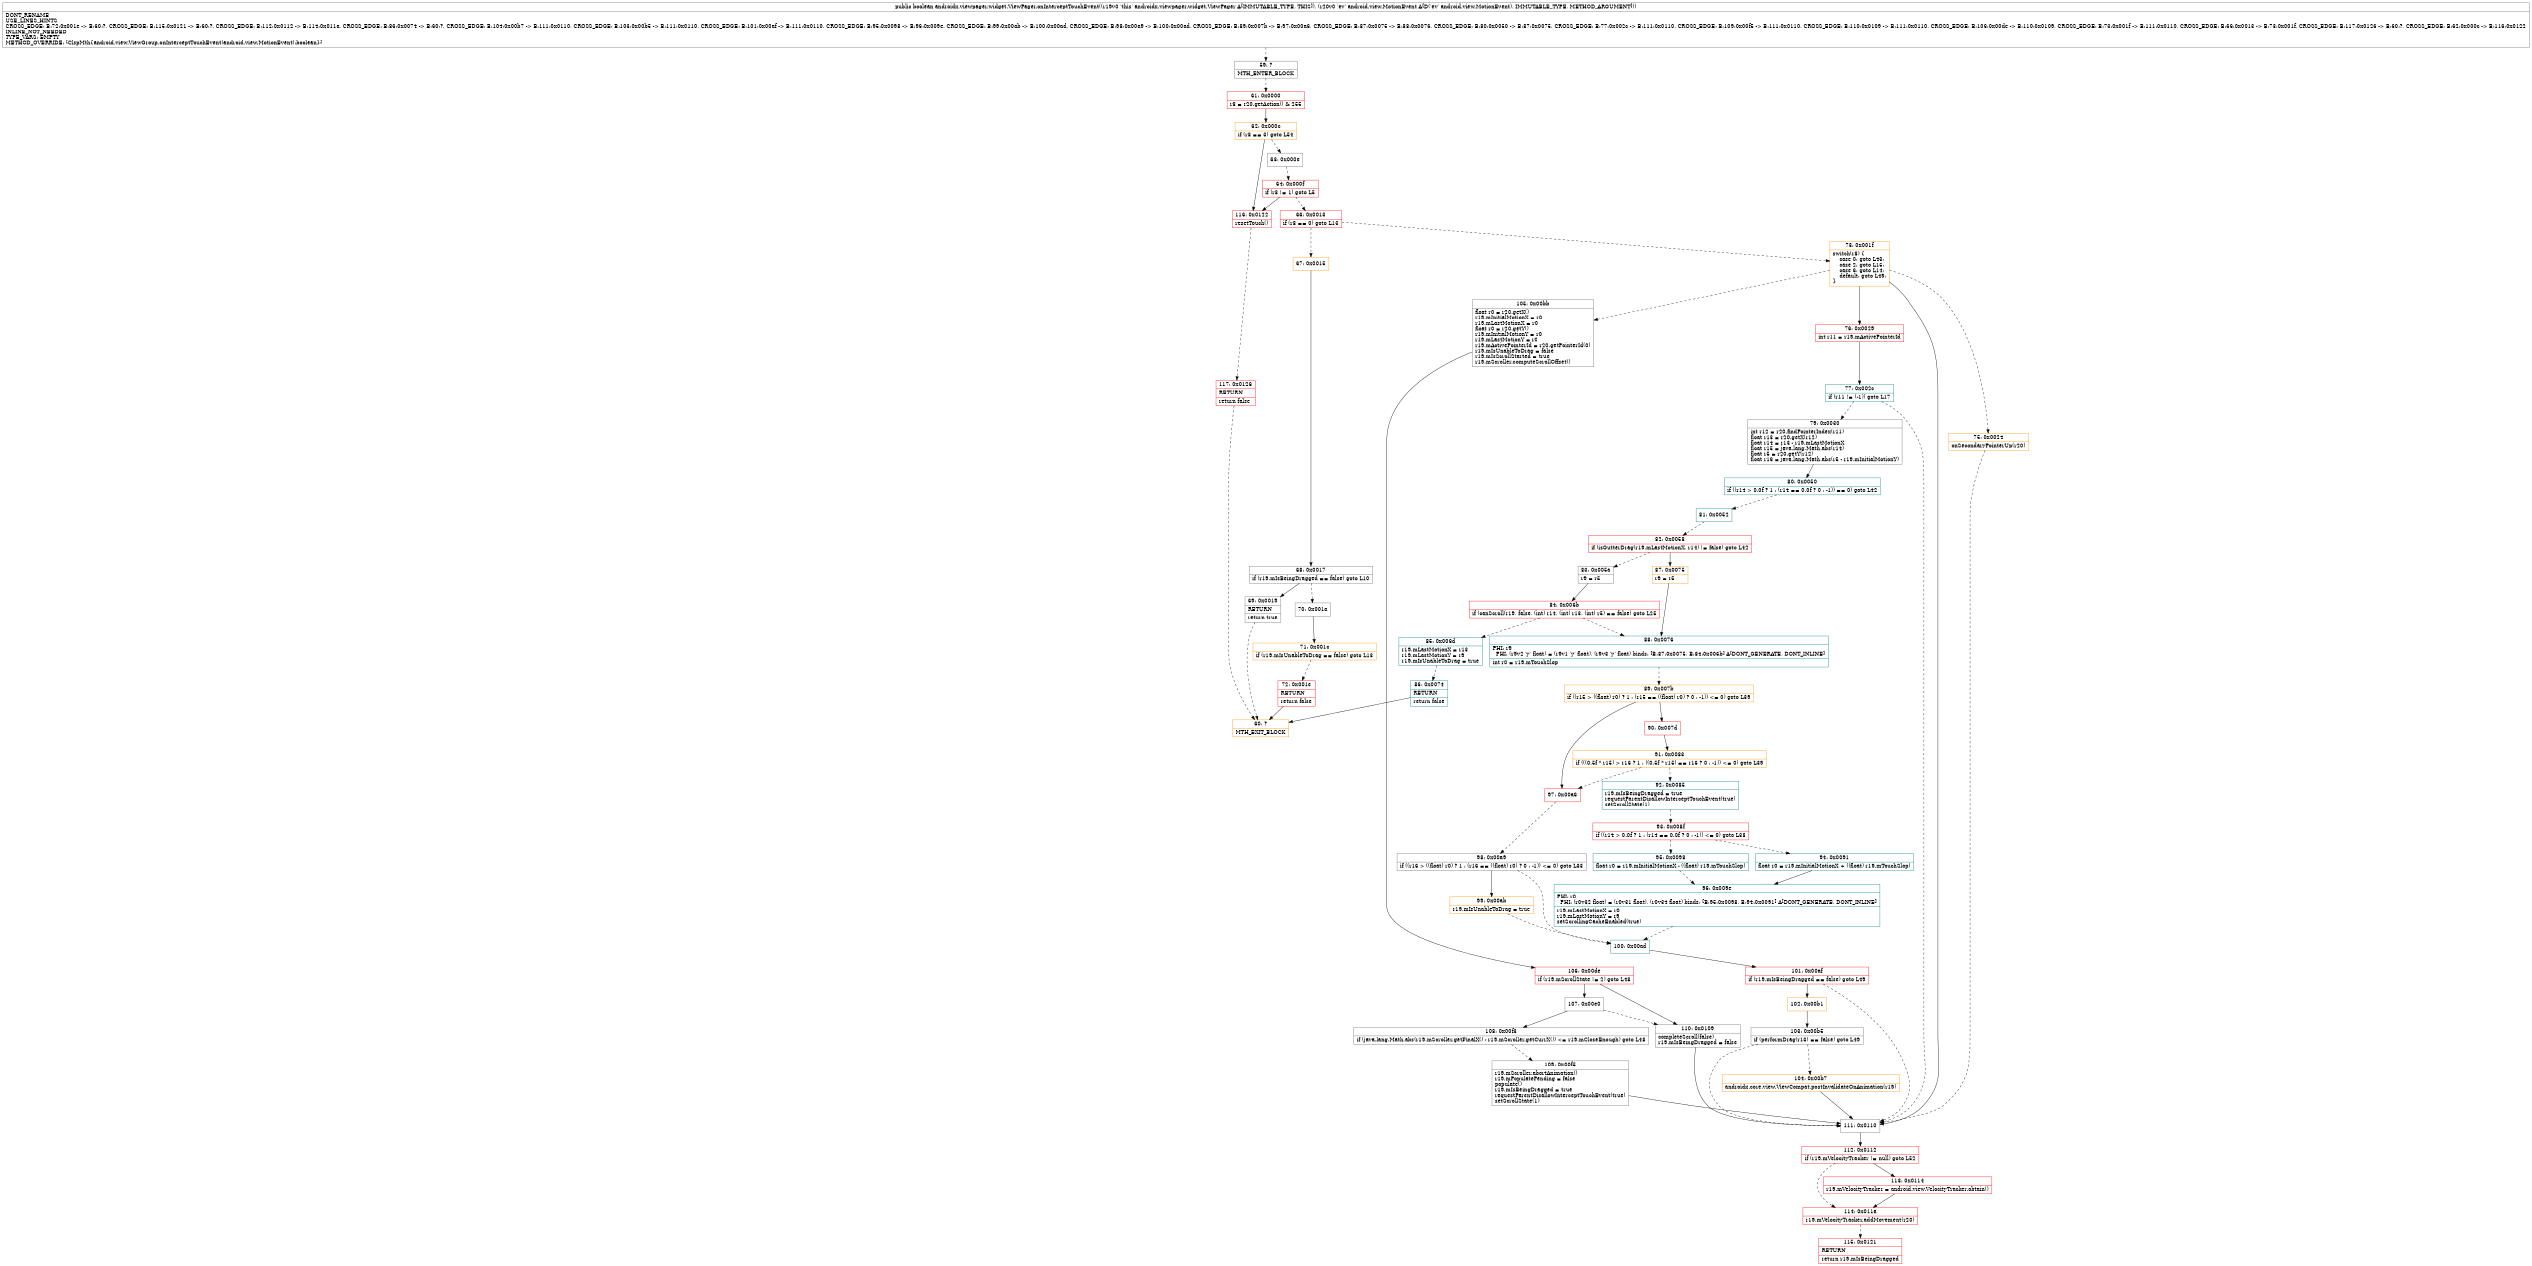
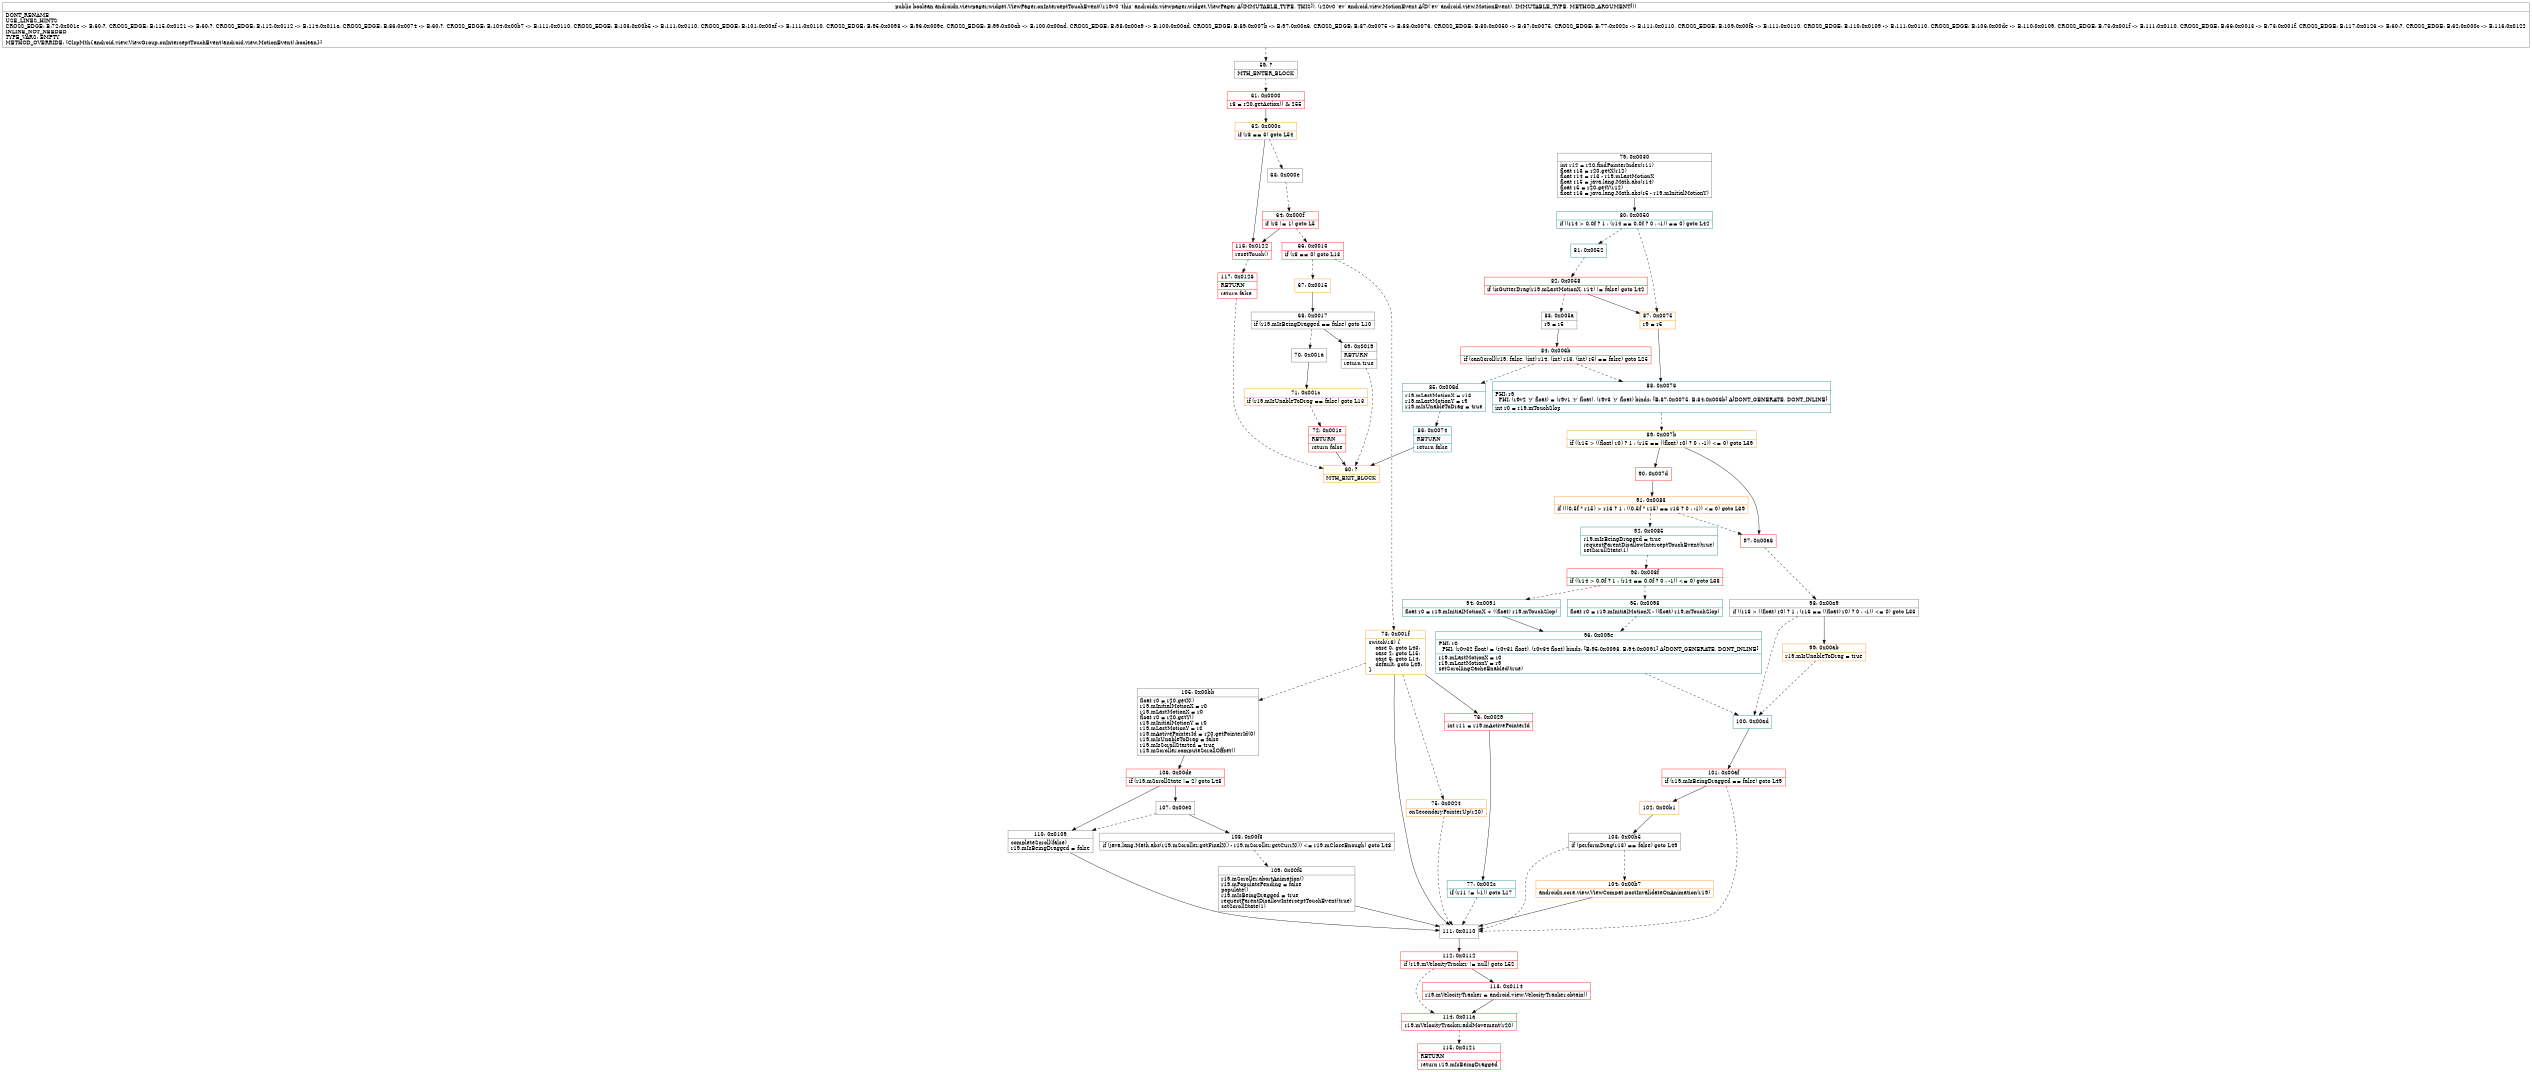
edge "80: 0x0050" -> "87: 0x0075": added
edge "77: 0x002c" -> "79: 0x0030": removed
